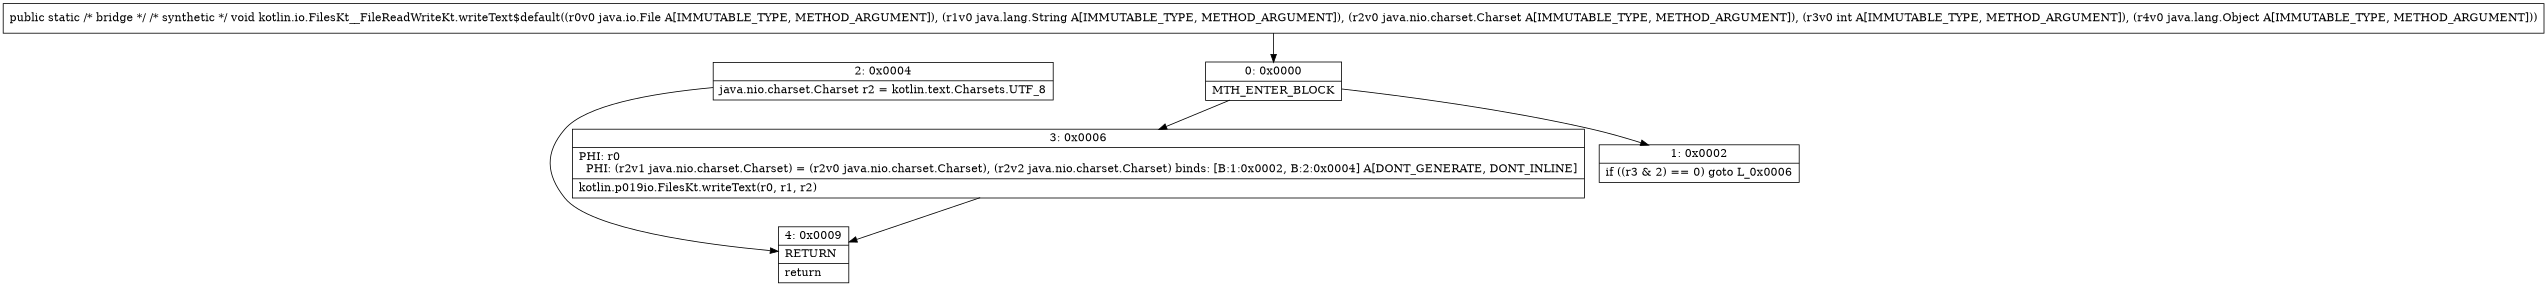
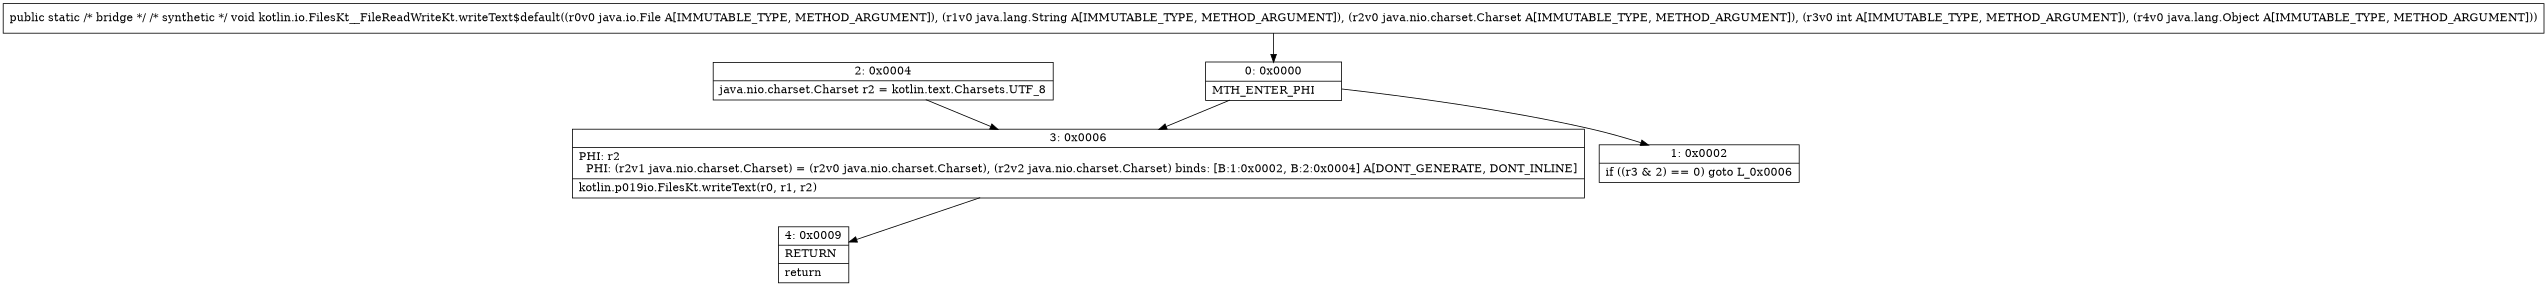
node "0: 0x0000": text "MTH_ENTER_BLOCK" -> "MTH_ENTER_PHI"
node "3: 0x0006": text "PHI: r0" -> "PHI: r2"
edge "2: 0x0004" -> "4: 0x0009": now "2: 0x0004" -> "3: 0x0006"
